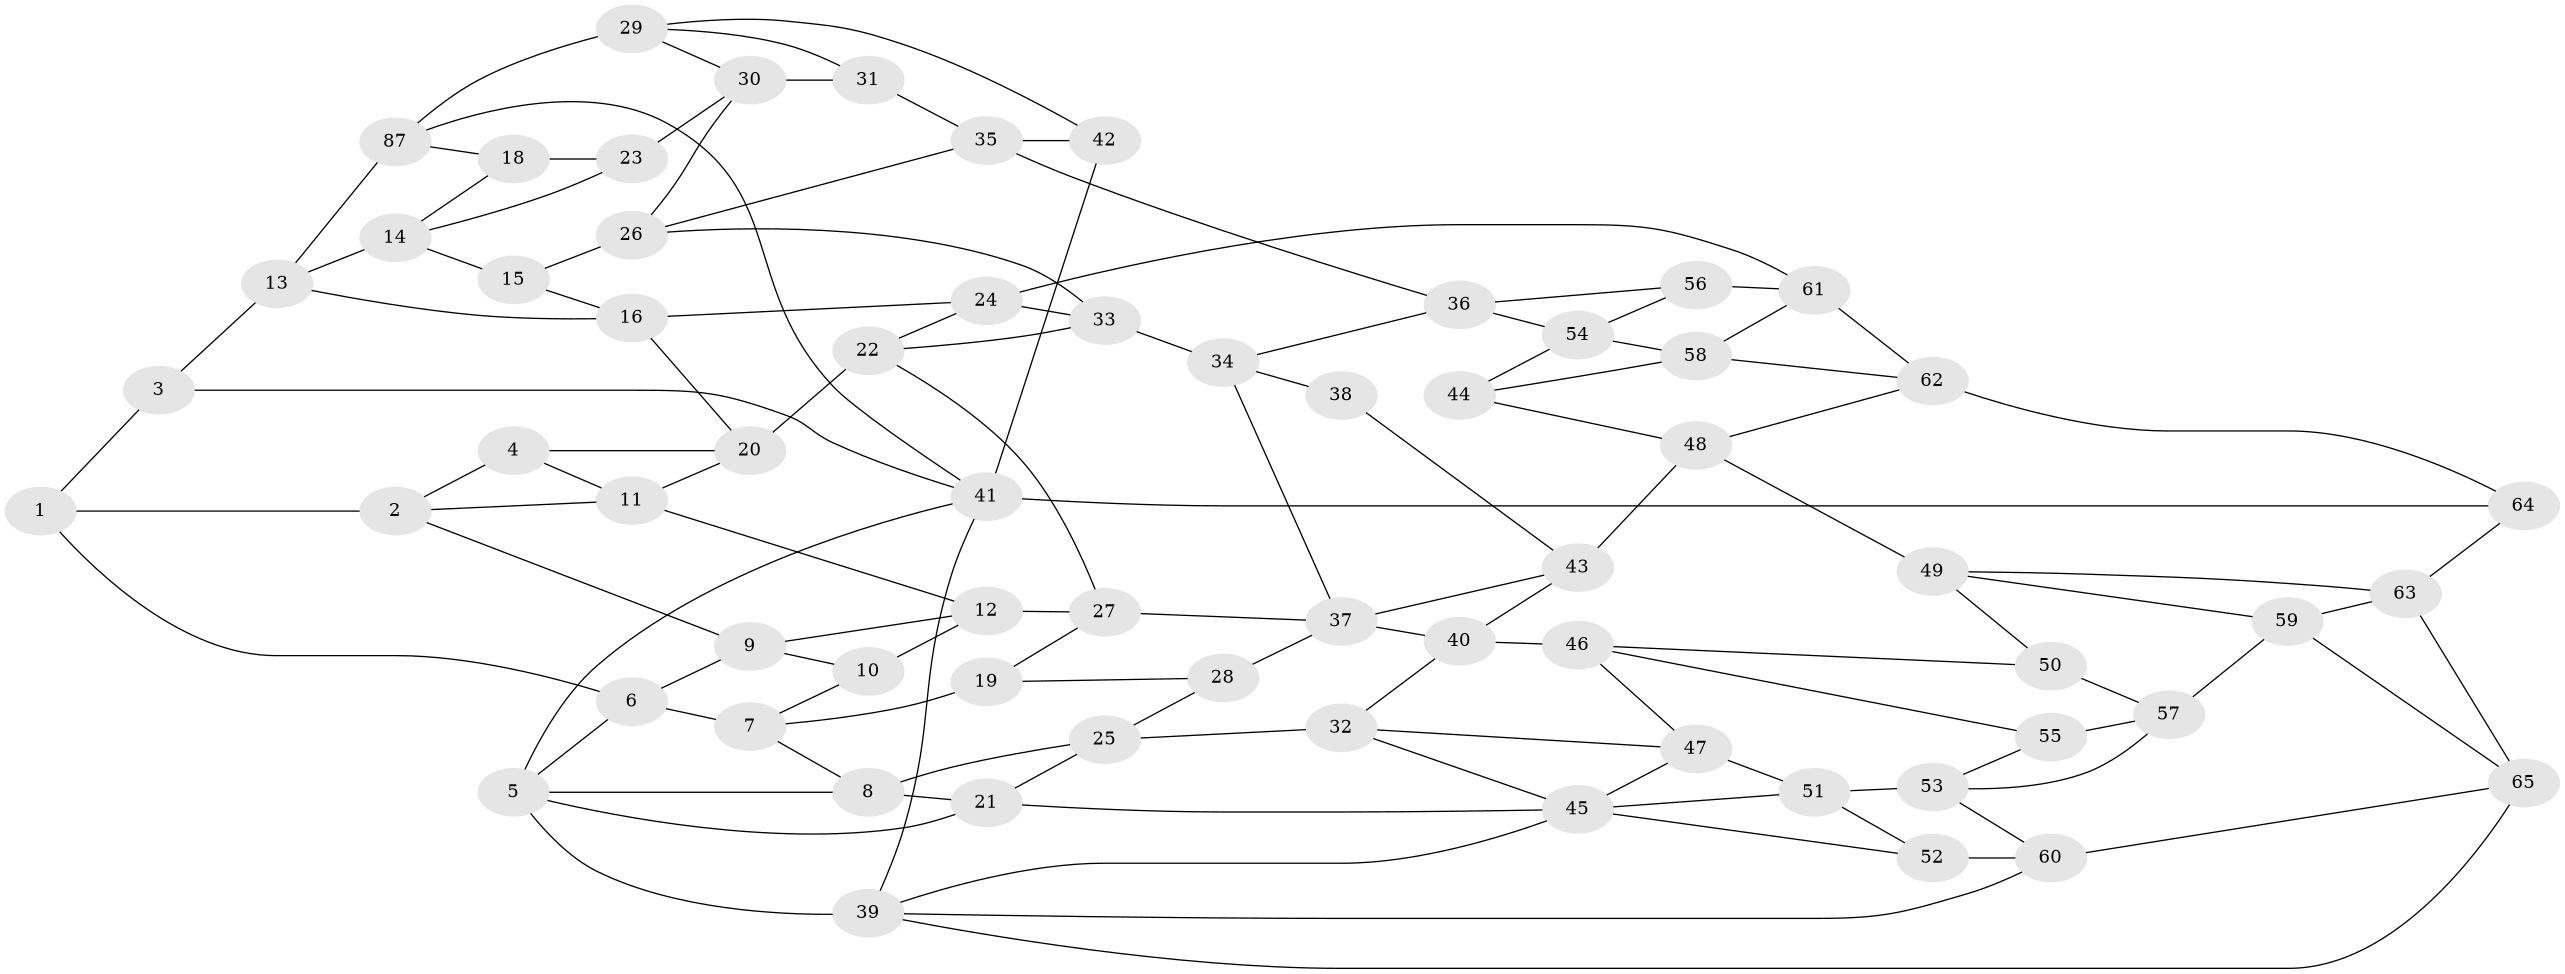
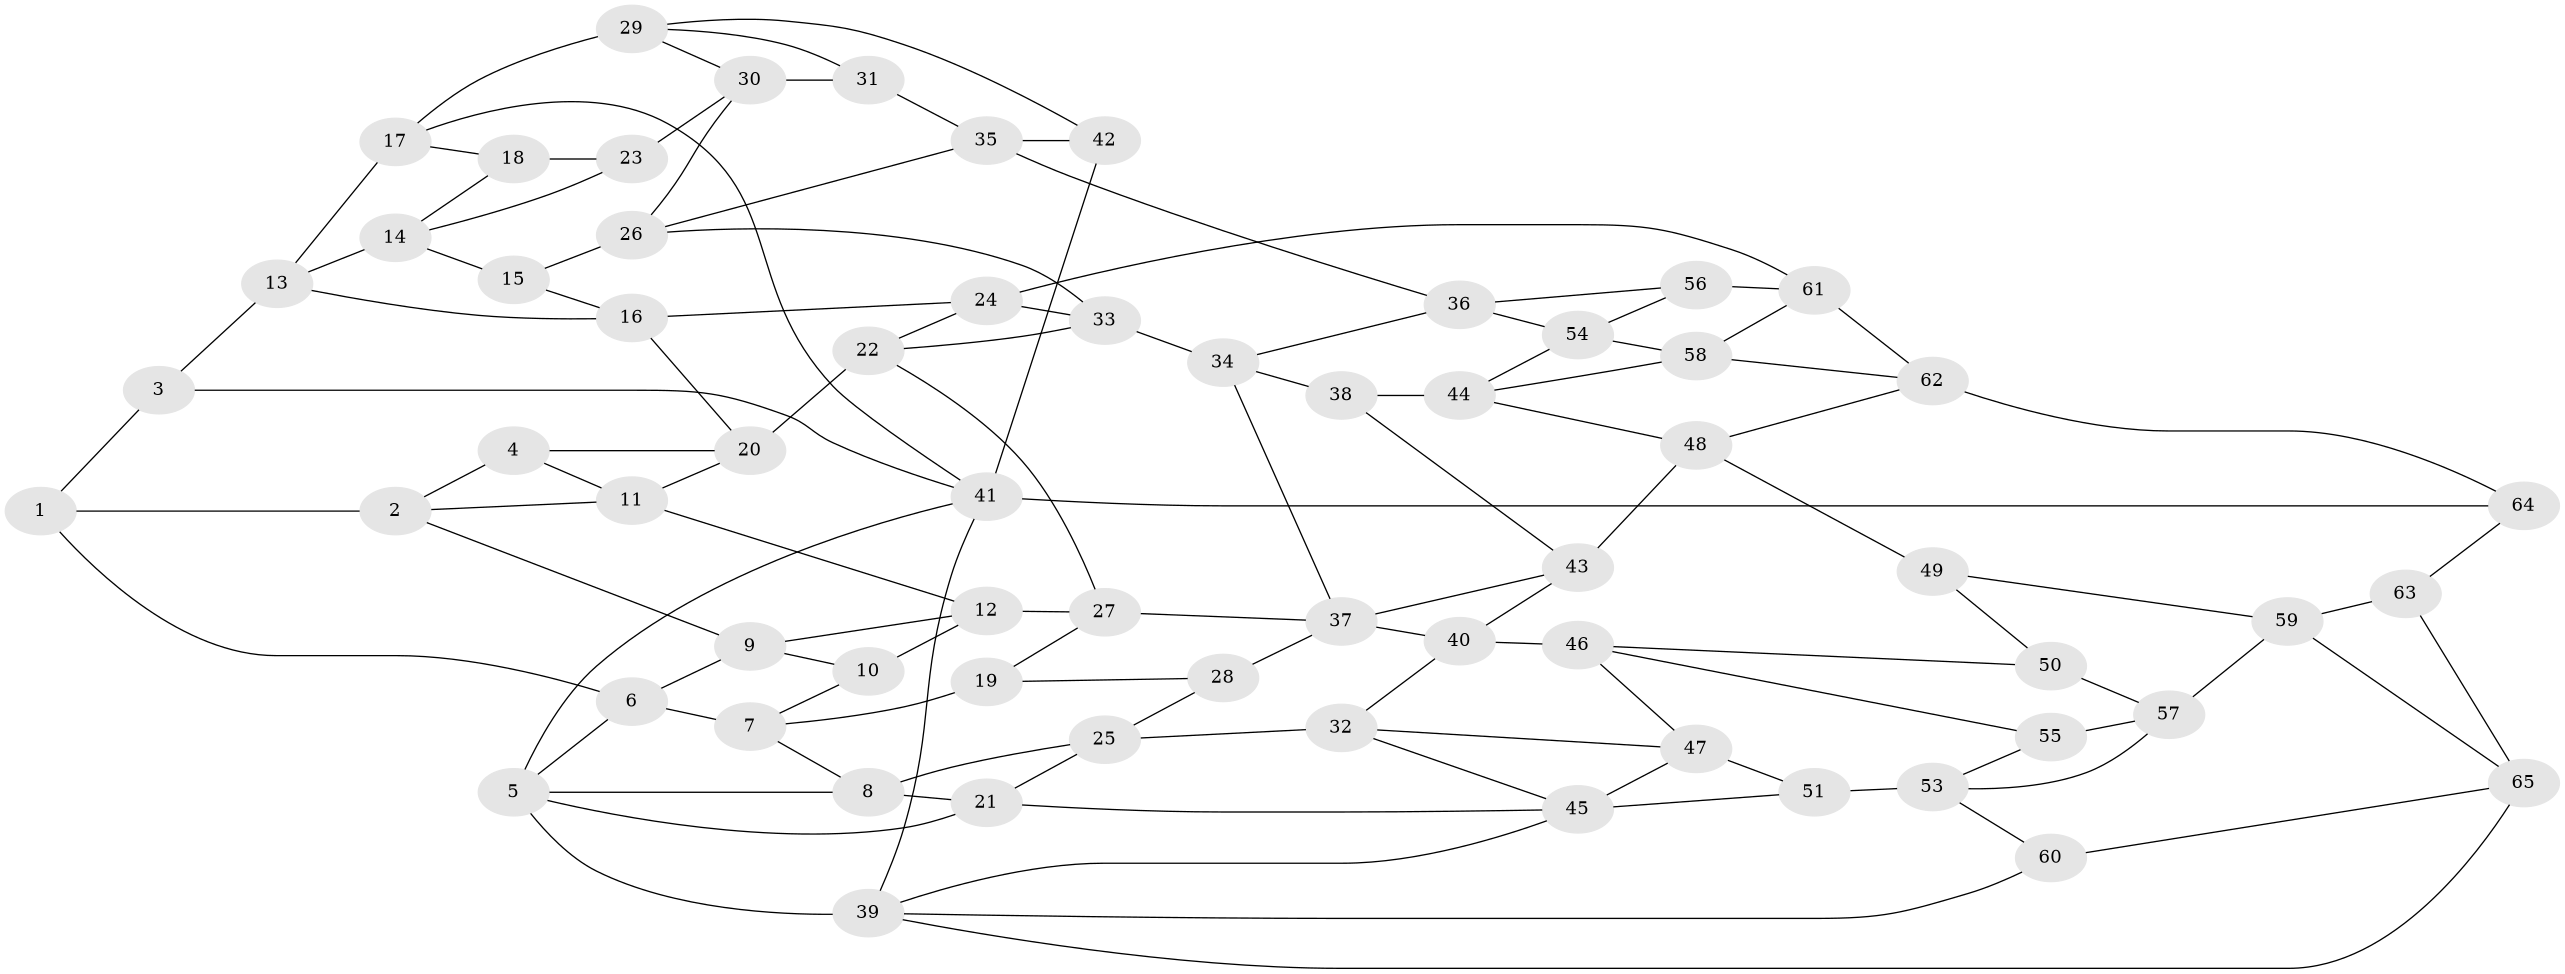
node "87": label "87" -> "17"
edge "38" -- "44": added
edge "49" -- "63": removed
node "52": removed
